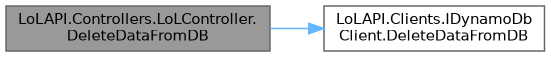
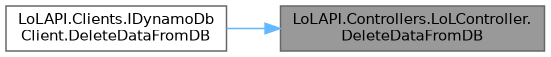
edge "LoLAPI.Controllers.LoLController. DeleteDataFromDB" -> "LoLAPI.Clients.IDynamoDb Client.DeleteDataFromDB": reversed
